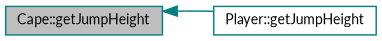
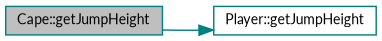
edge "Player::getJumpHeight" -> "Cape::getJumpHeight": reversed
